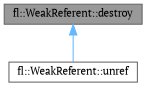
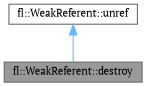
edge "fl::WeakReferent::unref" -> "fl::WeakReferent::destroy": reversed
